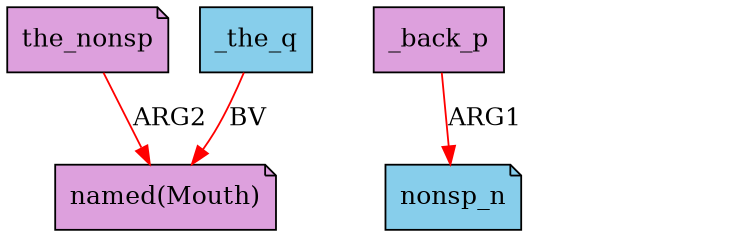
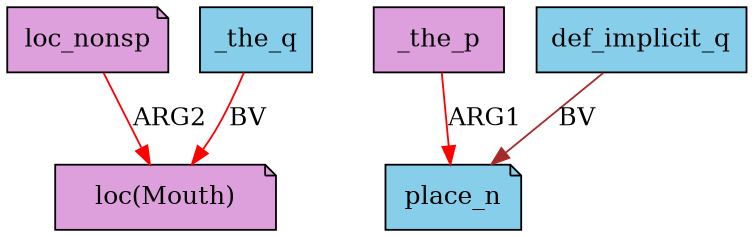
node "the_nonsp": label "the_nonsp" -> "loc_nonsp"
node "_back_p": label "_back_p" -> "_the_p"
node "def_implicit_q": added
node "named(Mouth)": label "named(Mouth)" -> "loc(Mouth)"
node "nonsp_n": label "nonsp_n" -> "place_n"
